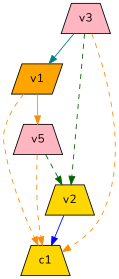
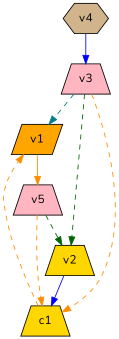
node "v4": added
edge "v3" -> "v1": style solid -> dashed
edge "v1" -> "c1": reversed
